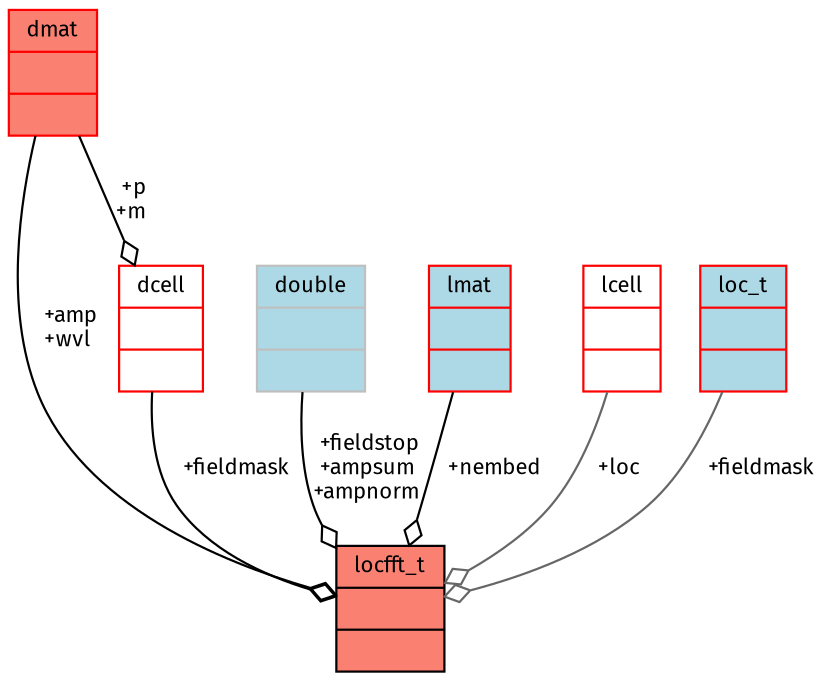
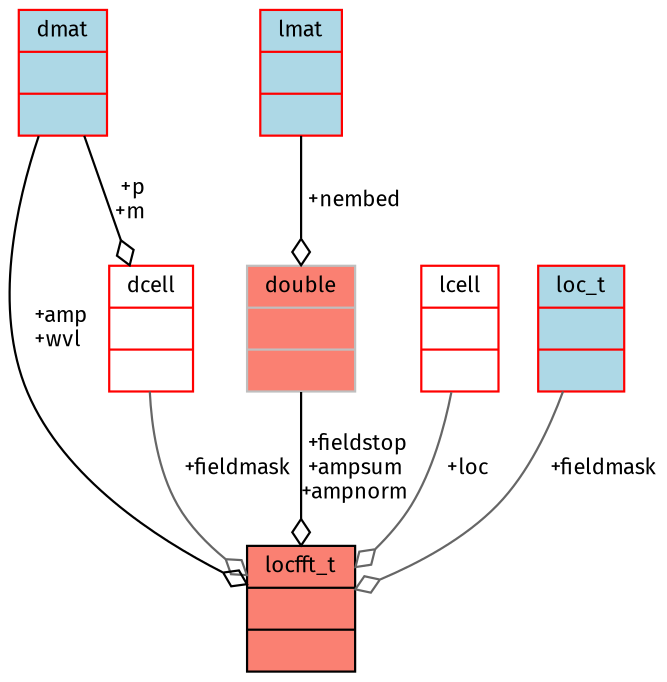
node "dmat": fillcolor salmon -> lightblue
node "double": fillcolor lightblue -> salmon
edge "lmat" -> "locfft_t": now "lmat" -> "double"
edge "dcell" -> "locfft_t": color black -> gray40
